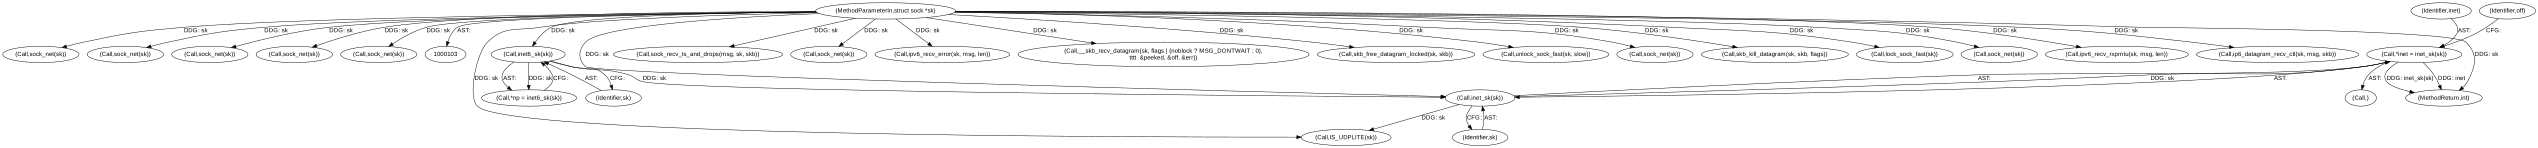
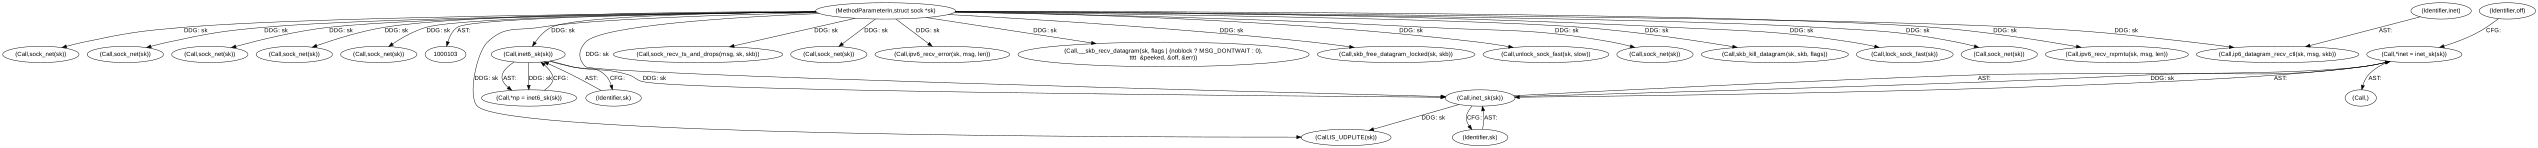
edge "(Identifier,inet)" -> "(Call,*inet = inet_sk(sk))": now "(Identifier,inet)" -> "(Call,ip6_datagram_recv_ctl(sk, msg, skb))"
node "(MethodReturn,int)": removed
